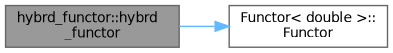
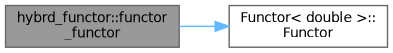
node "hybrd_functor::hybrd _functor": label "hybrd_functor::hybrd _functor" -> "hybrd_functor::functor _functor"
